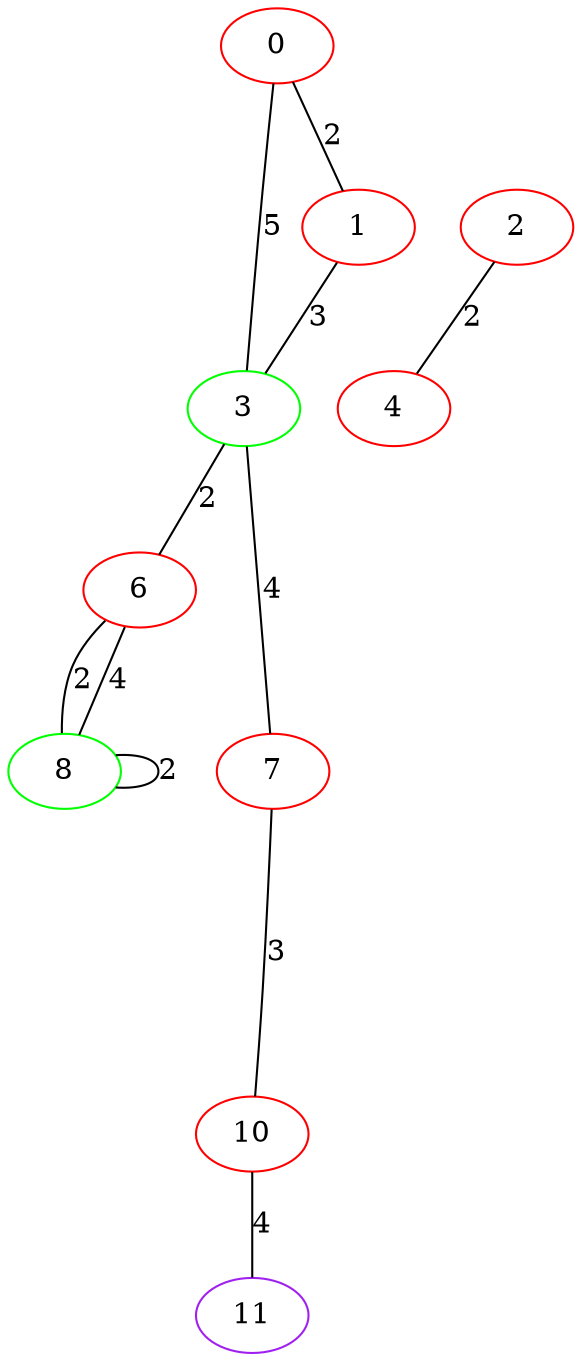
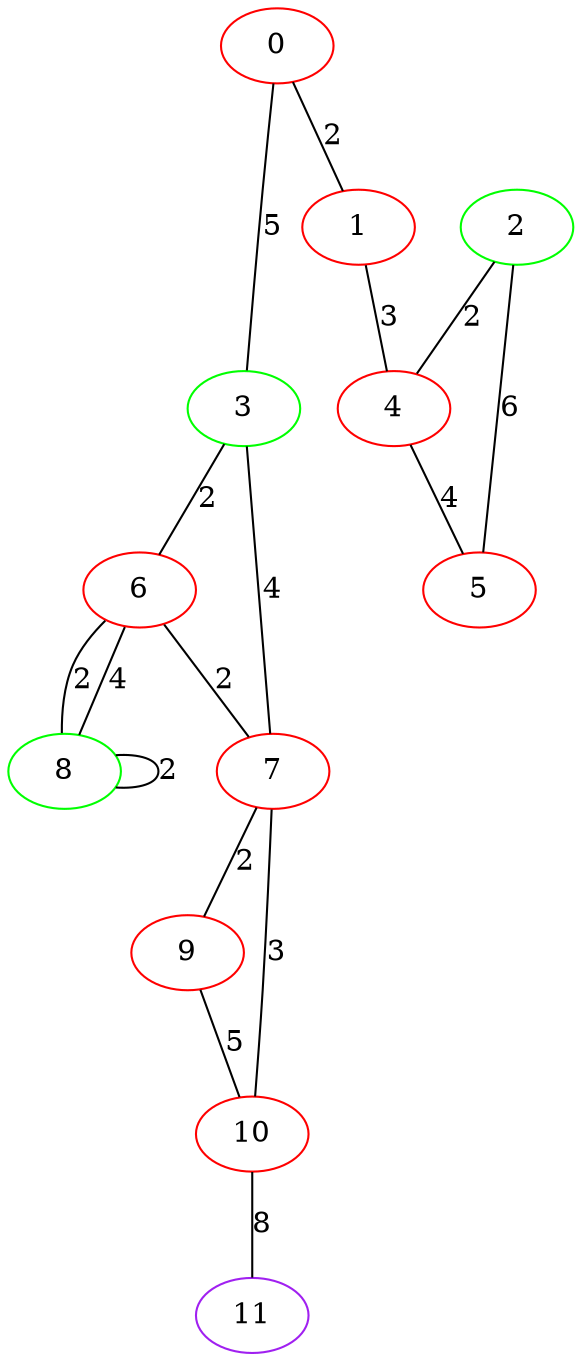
node "2": color red -> green
edge "1" -- "3": now "1" -- "4"
node "5": added
edge "6" -- "7": added, label "2"
node "9": added
edge "10" -- "11": label "4" -> "8"
